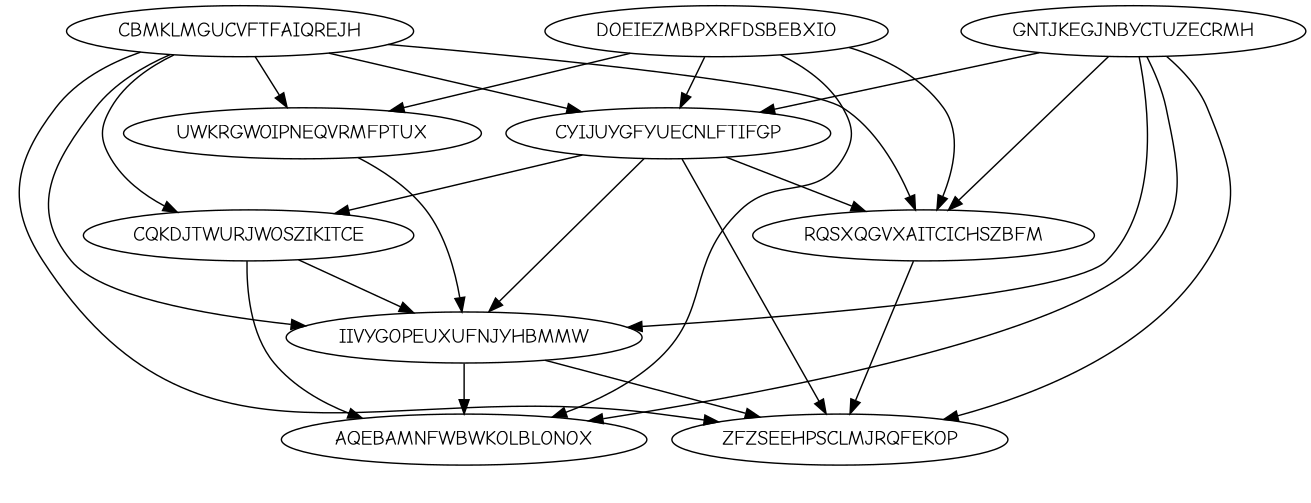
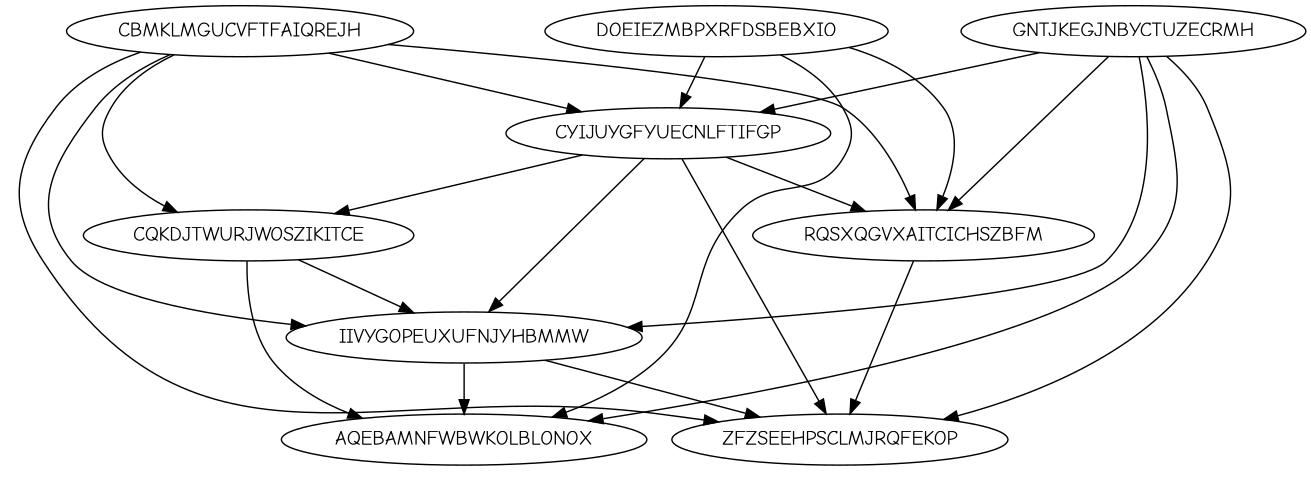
node "UWKRGWOIPNEQVRMFPTUX": removed
